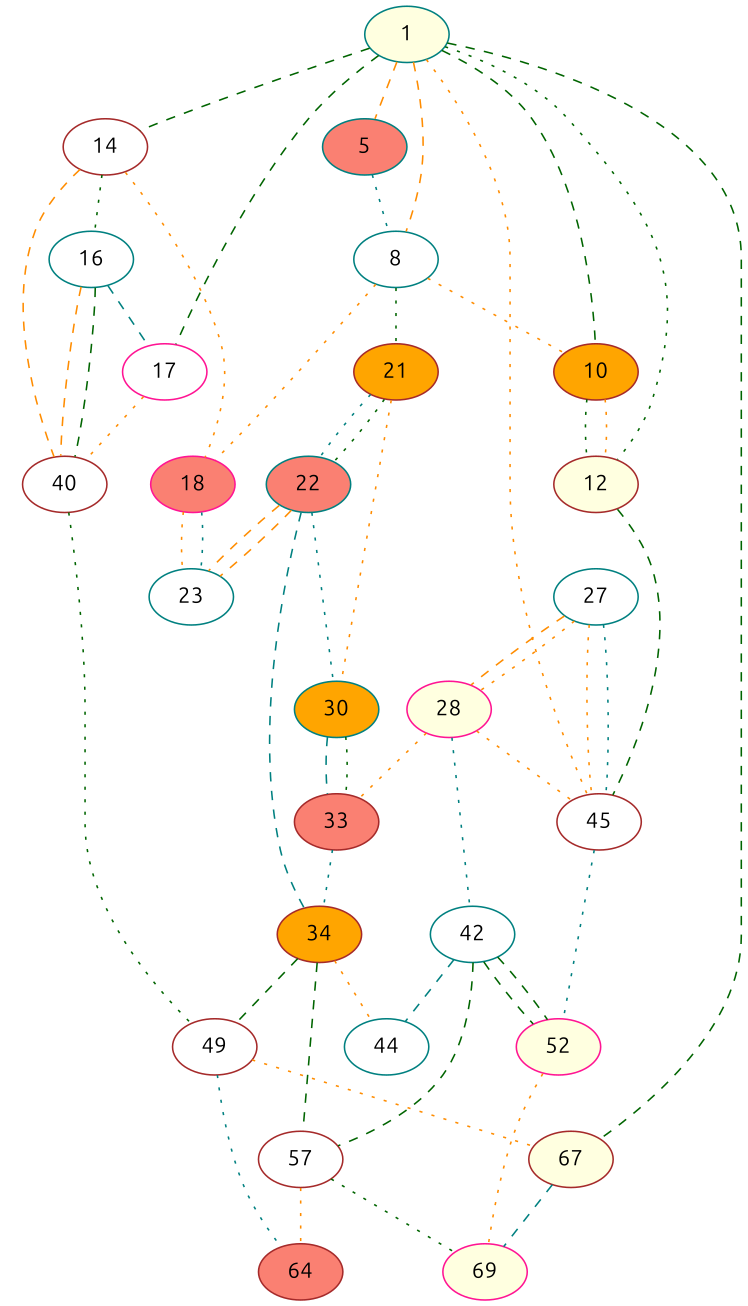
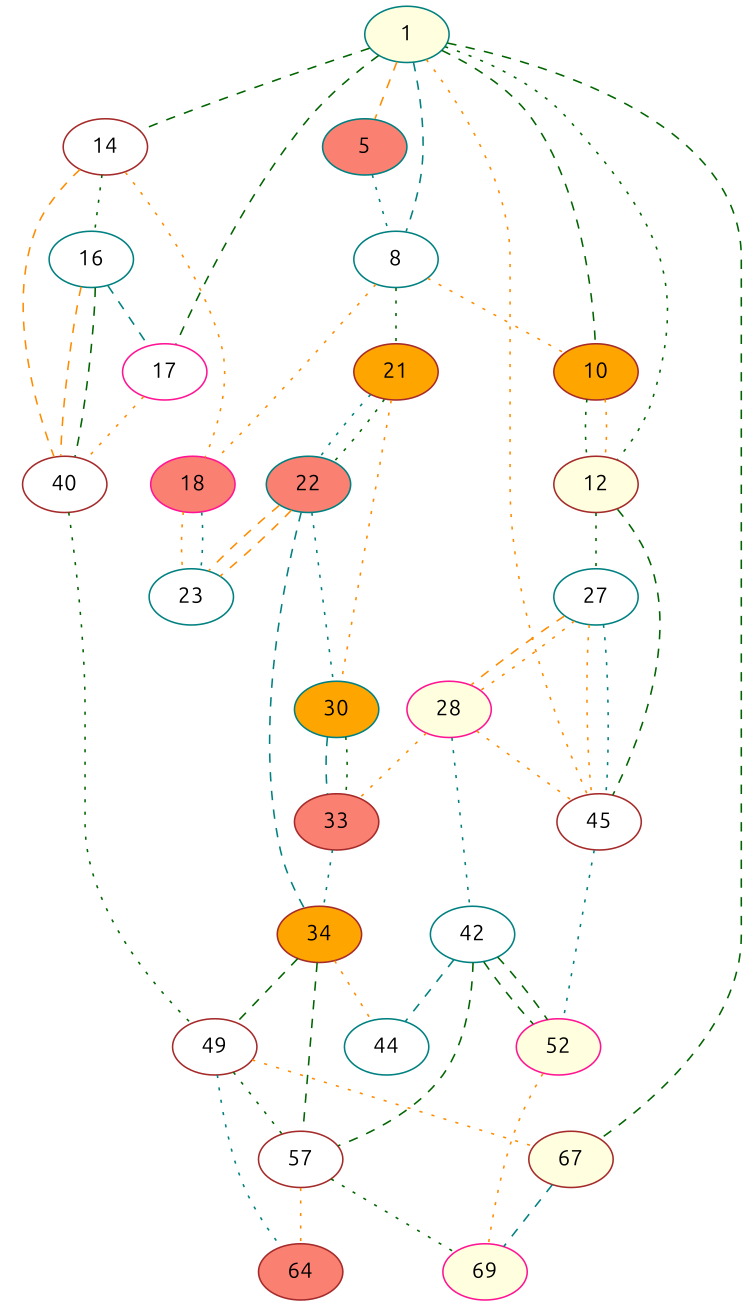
edge "1" -- "8": color darkorange -> teal
edge "12" -- "27": added
edge "49" -- "57": added
